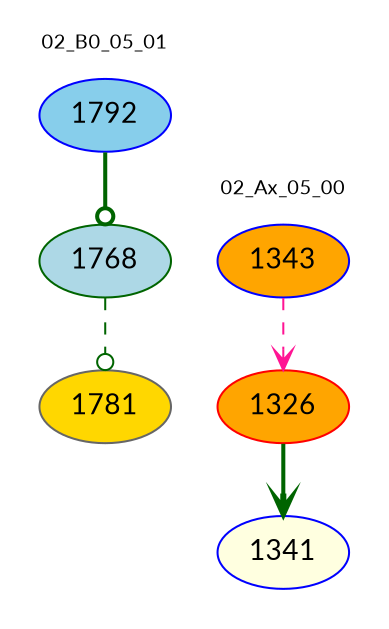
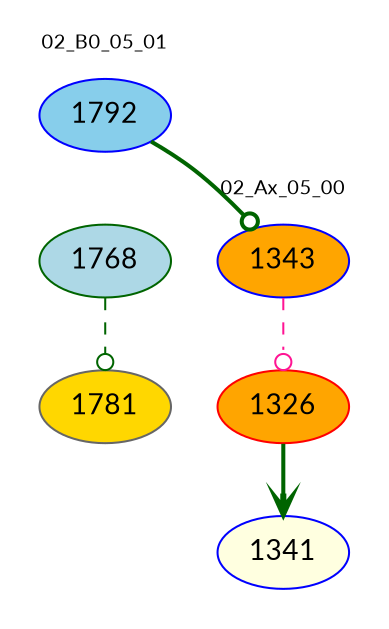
edge "1792" -> "1768": now "1792" -> "1343"
edge "1343" -> "1326": arrowhead vee -> odot
